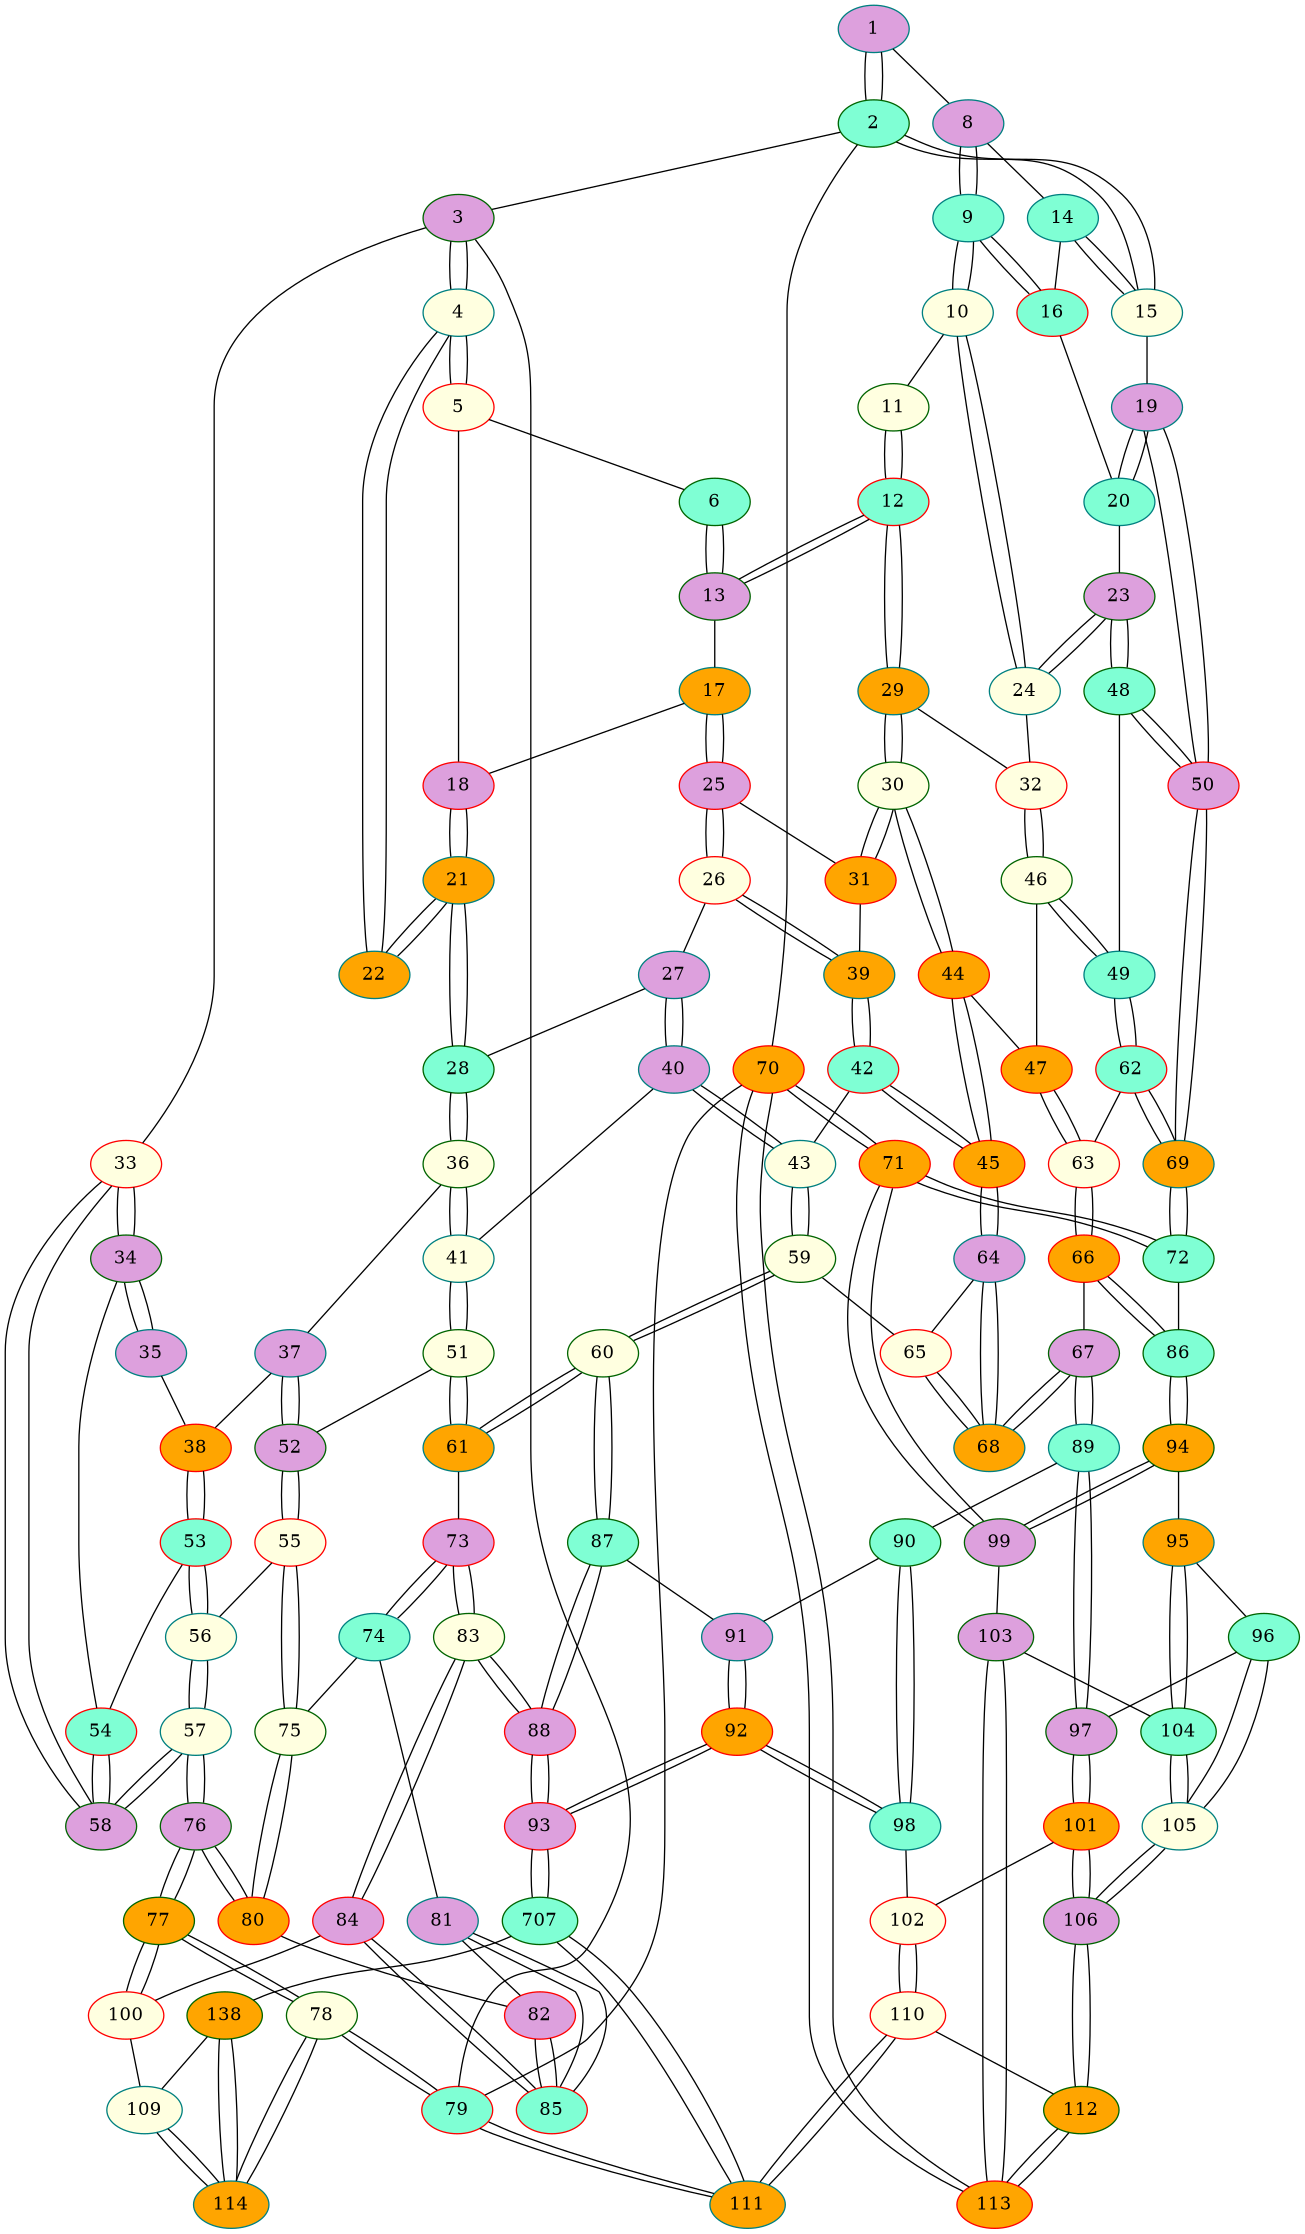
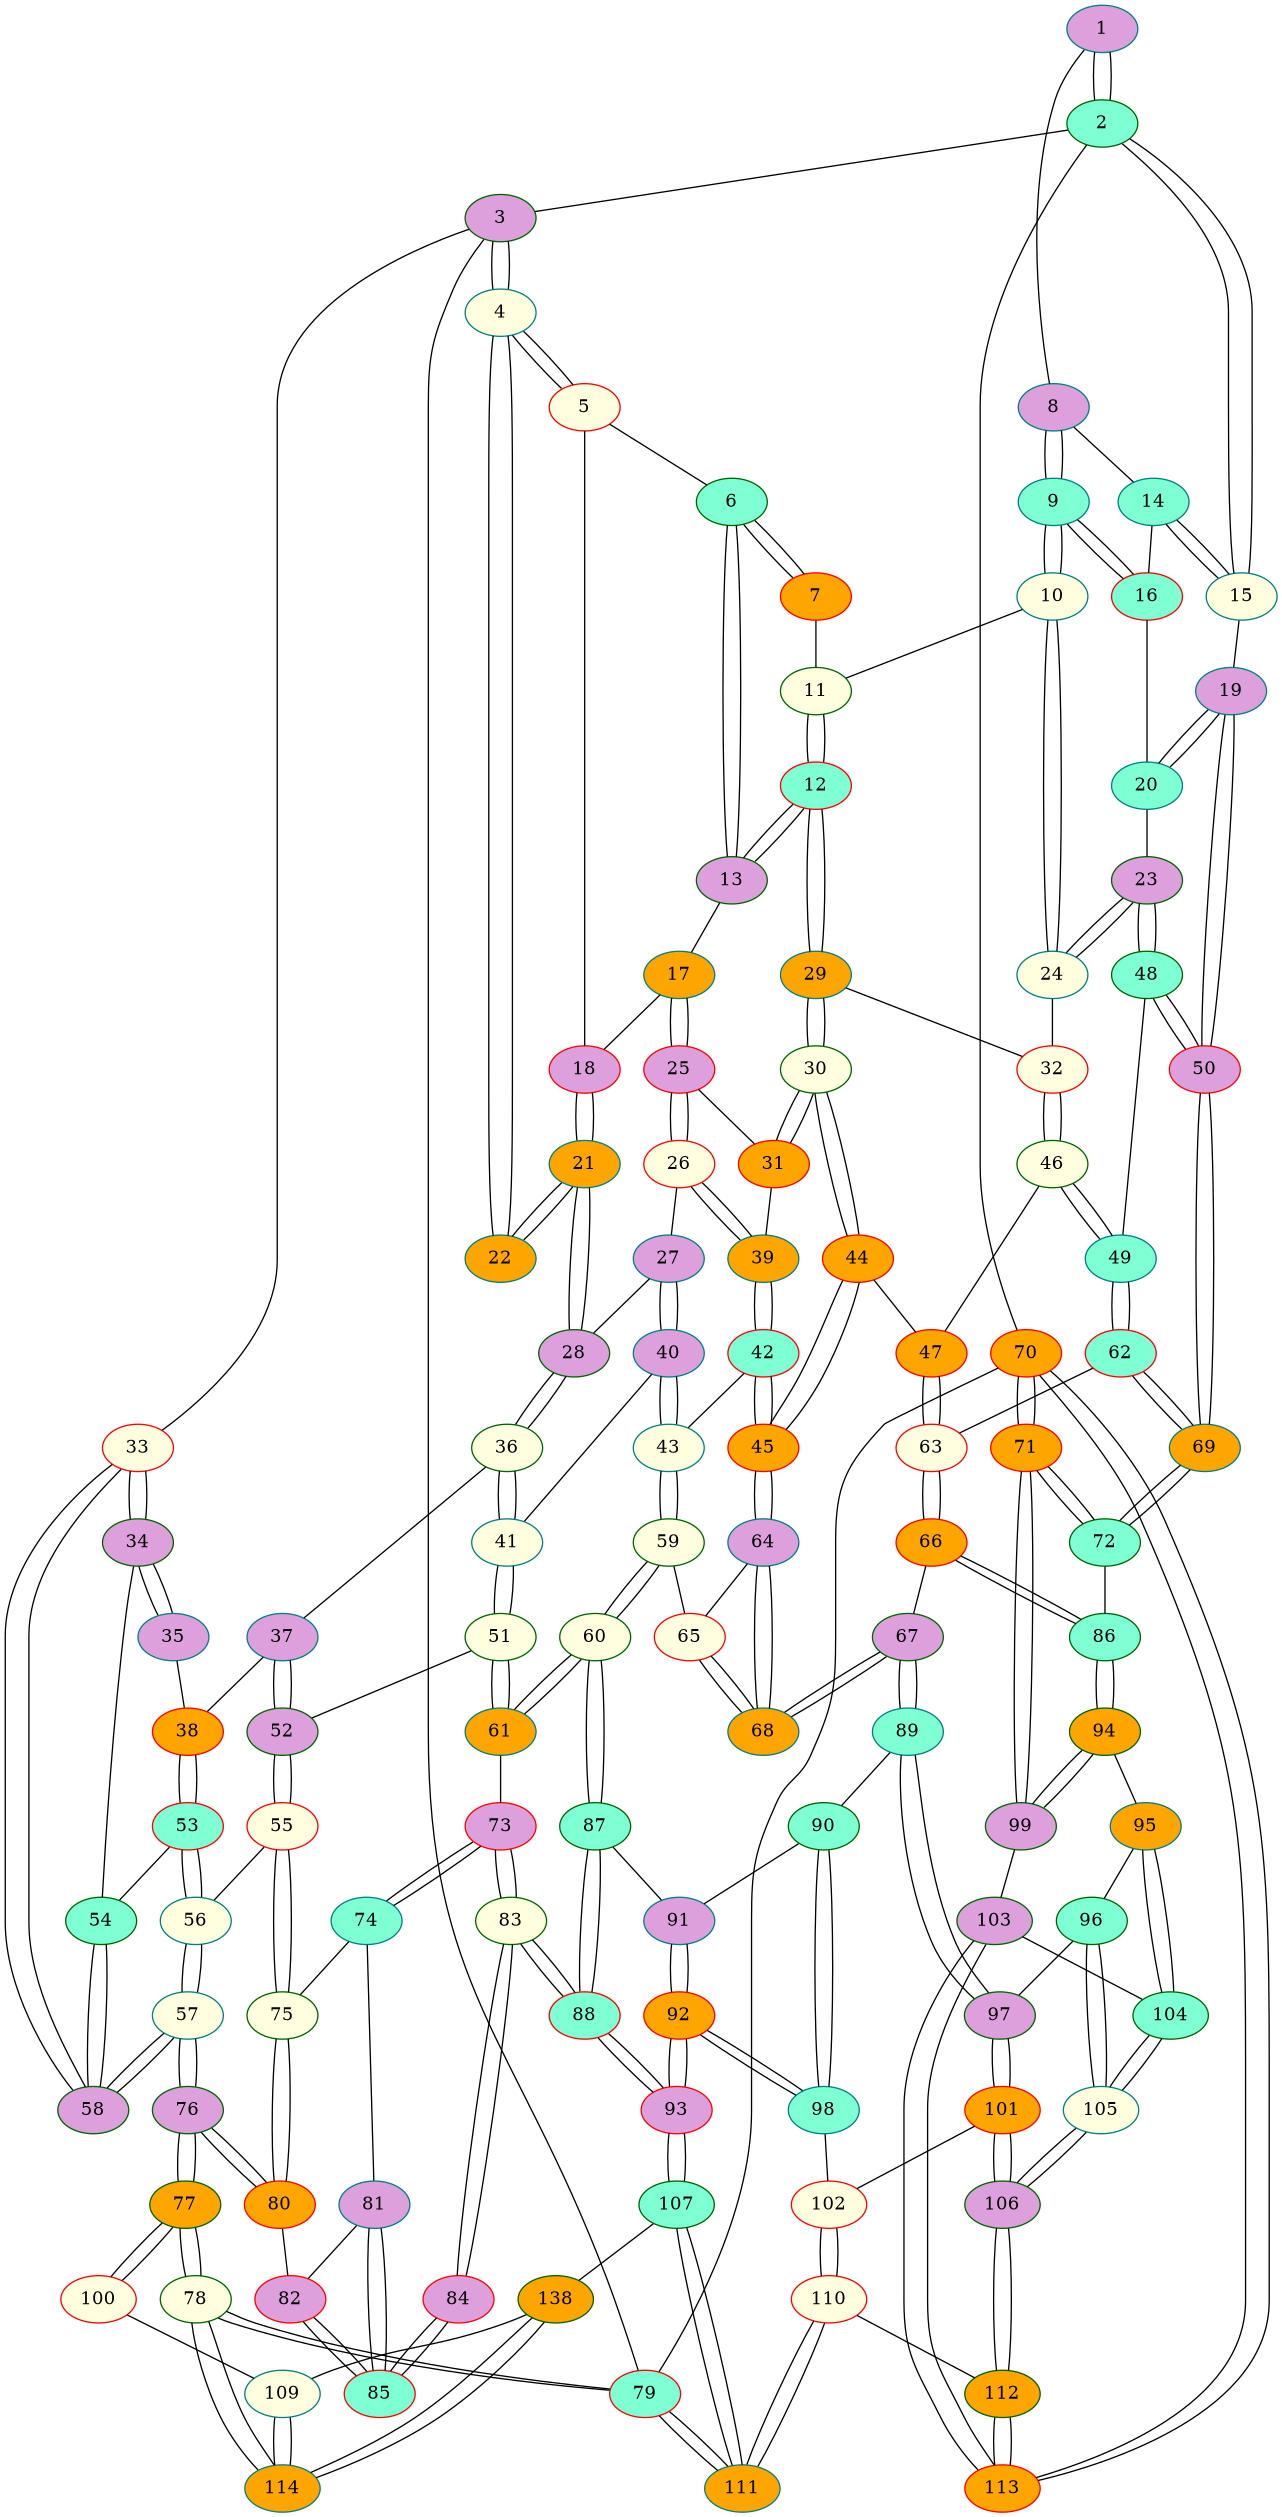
node "7": added
node "28": fillcolor aquamarine -> plum
node "54": color red -> darkgreen
node "88": fillcolor plum -> aquamarine
node "707": label "707" -> "107"
edge "84" -- "100": removed
